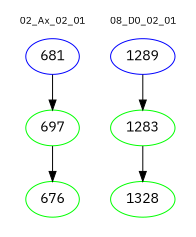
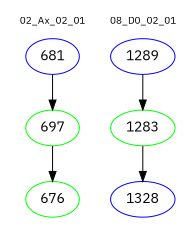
node "1328": color green -> blue
